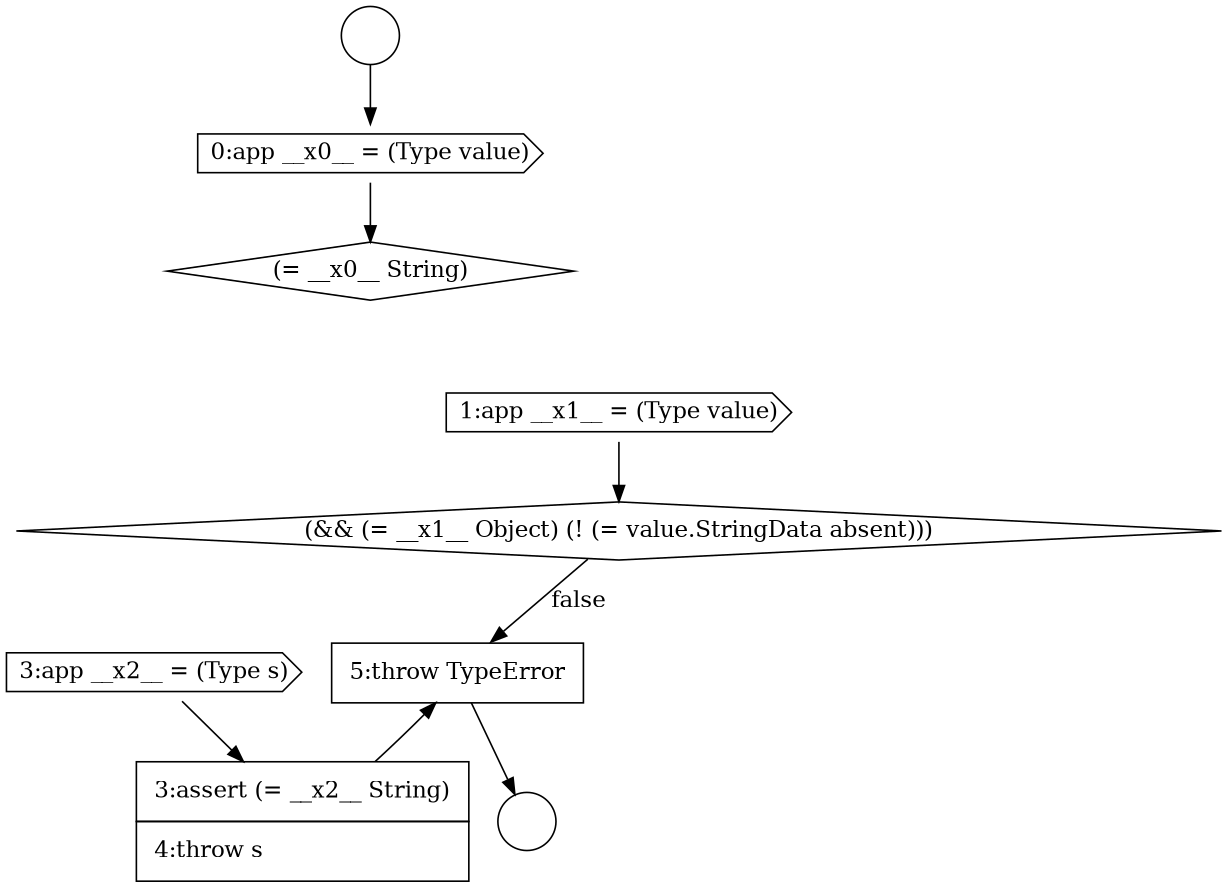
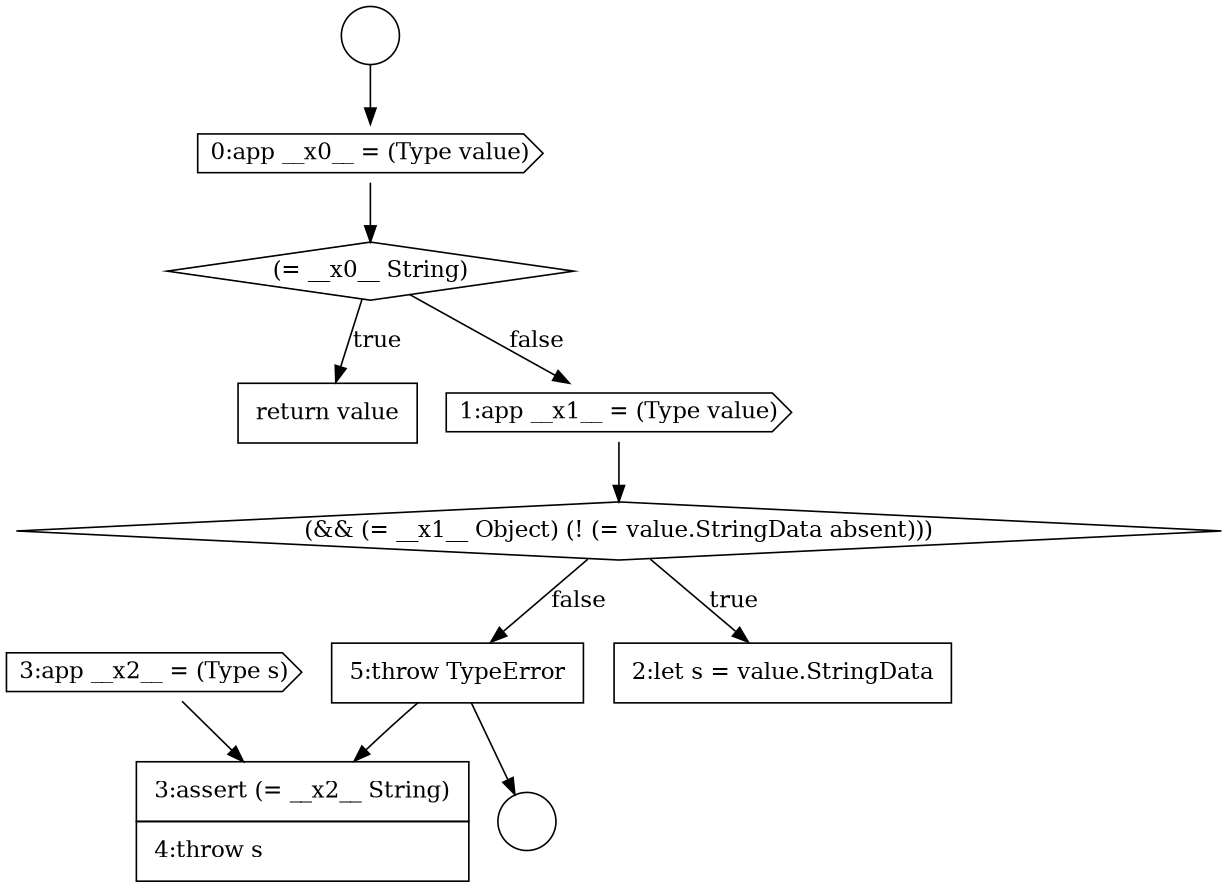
edge "(= __x0__ String)" -> "1:app __x1__ = (Type value)": added, label "false"
node "return value": added
node "2:let s = value.StringData": added
edge "3:assert (= __x2__ String)" -> "5:throw TypeError": reversed
